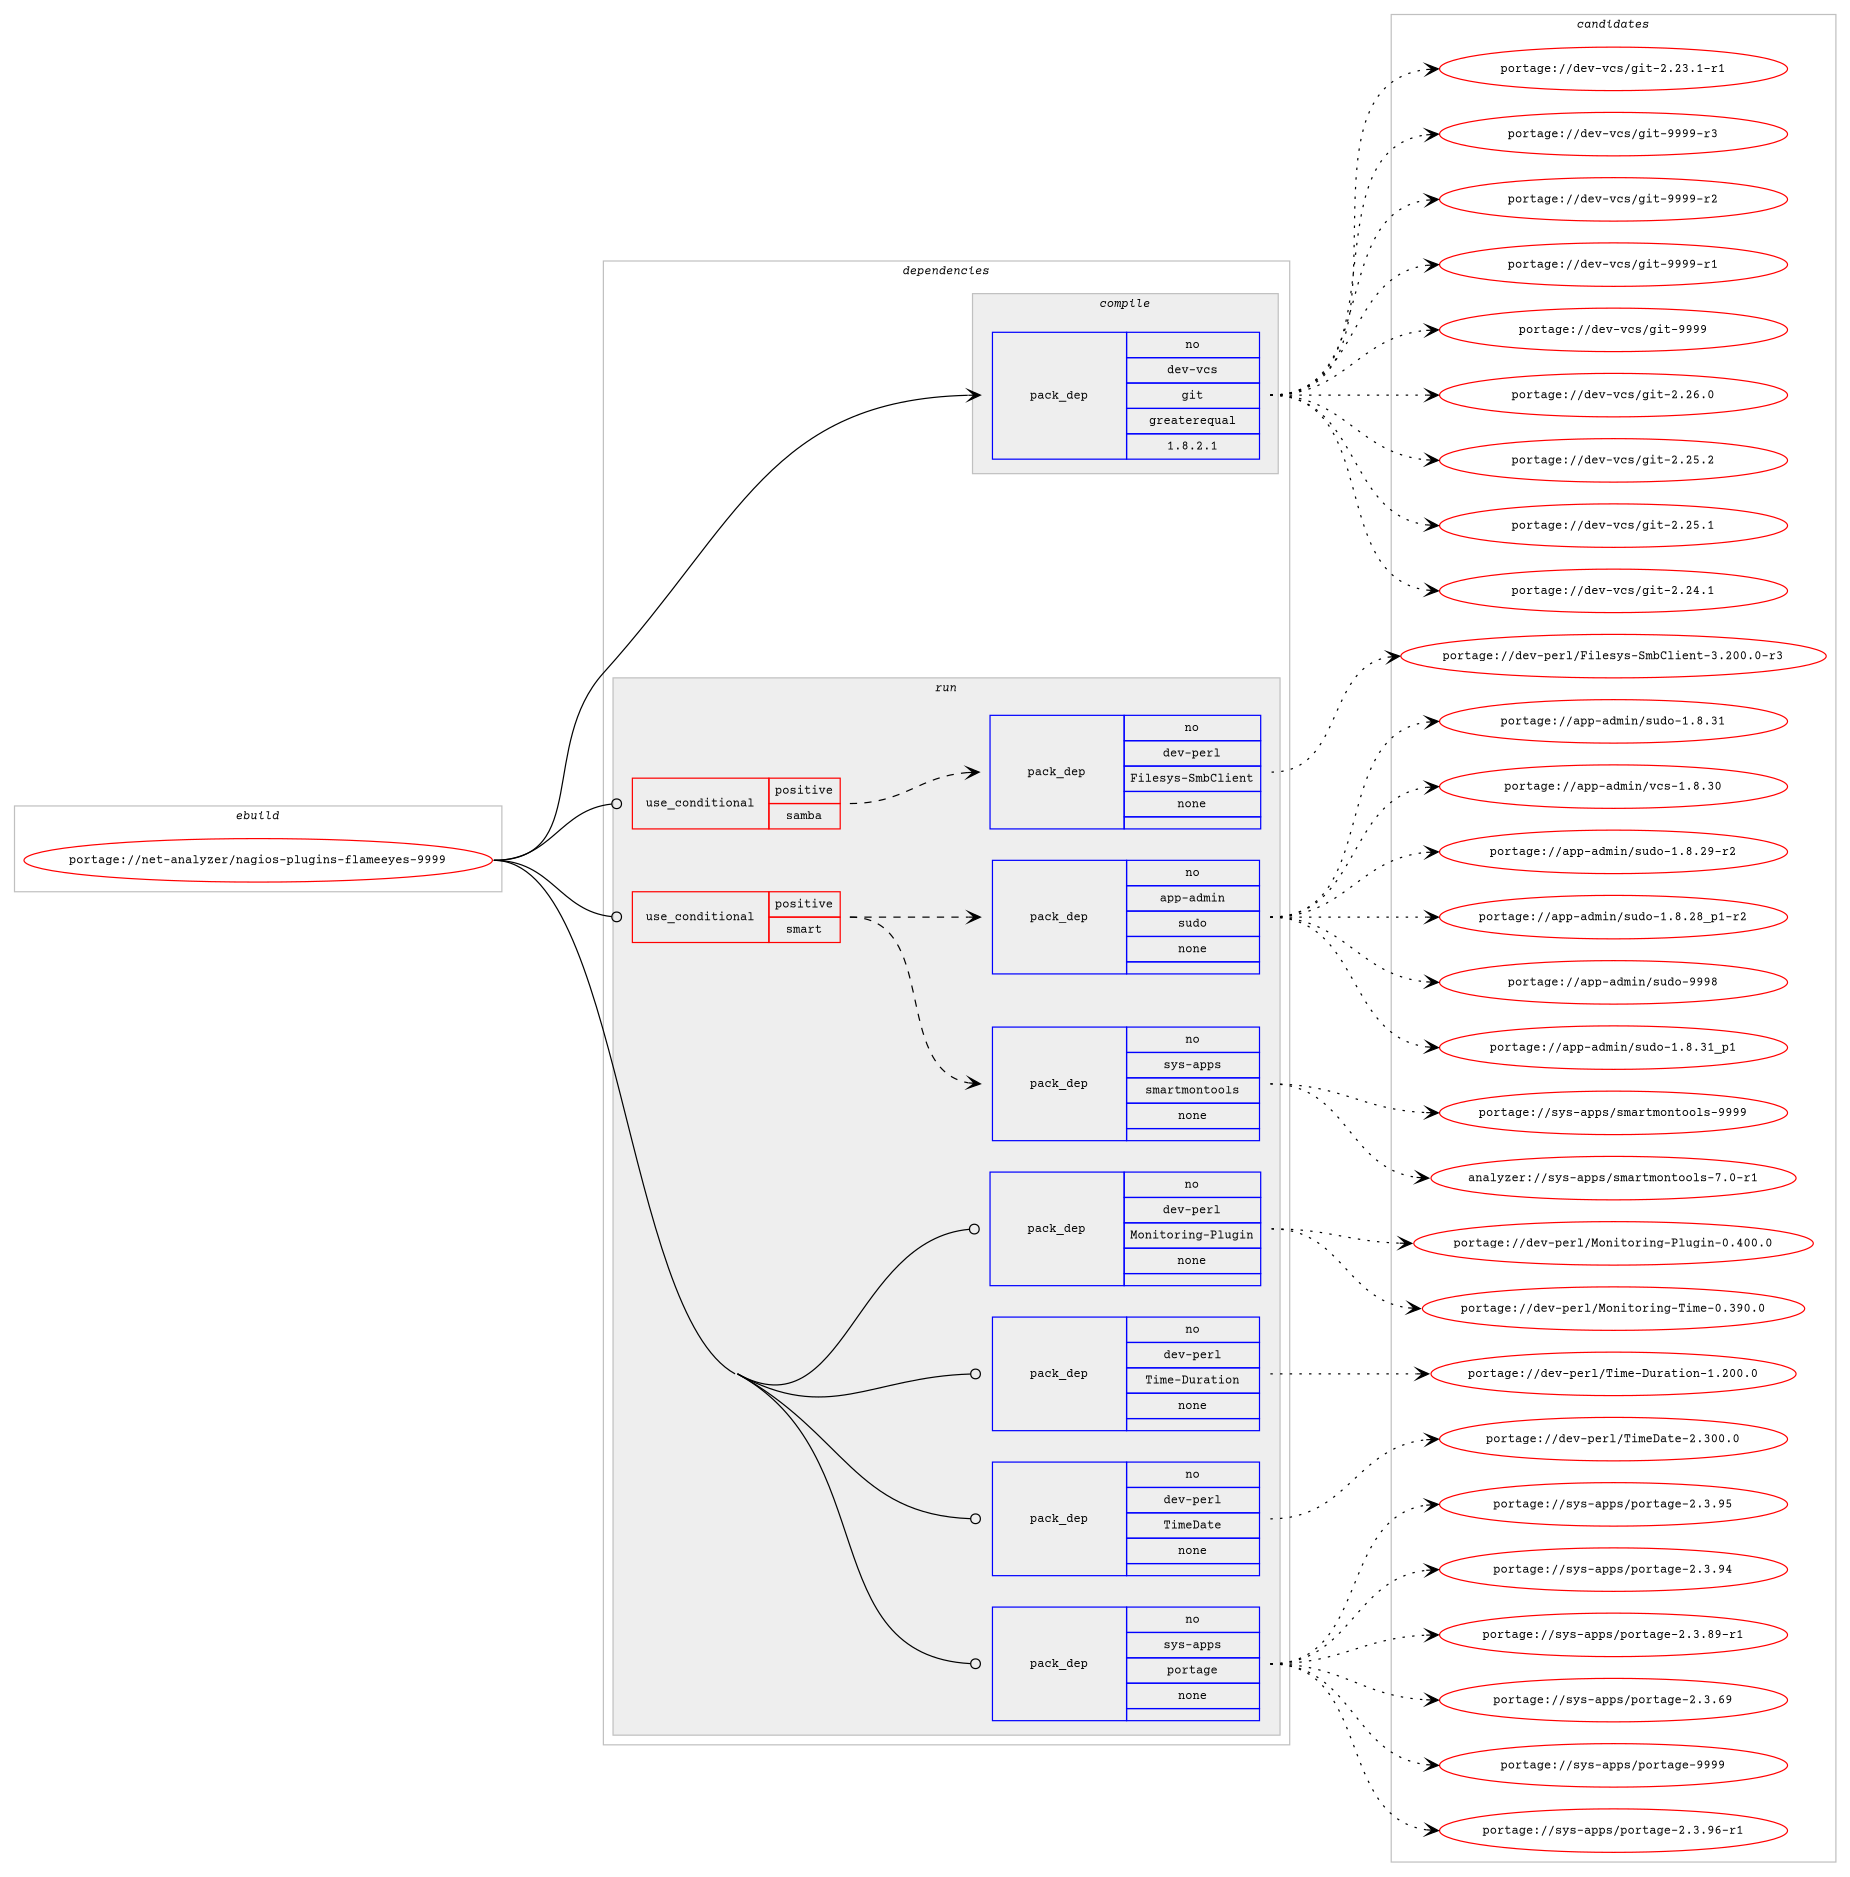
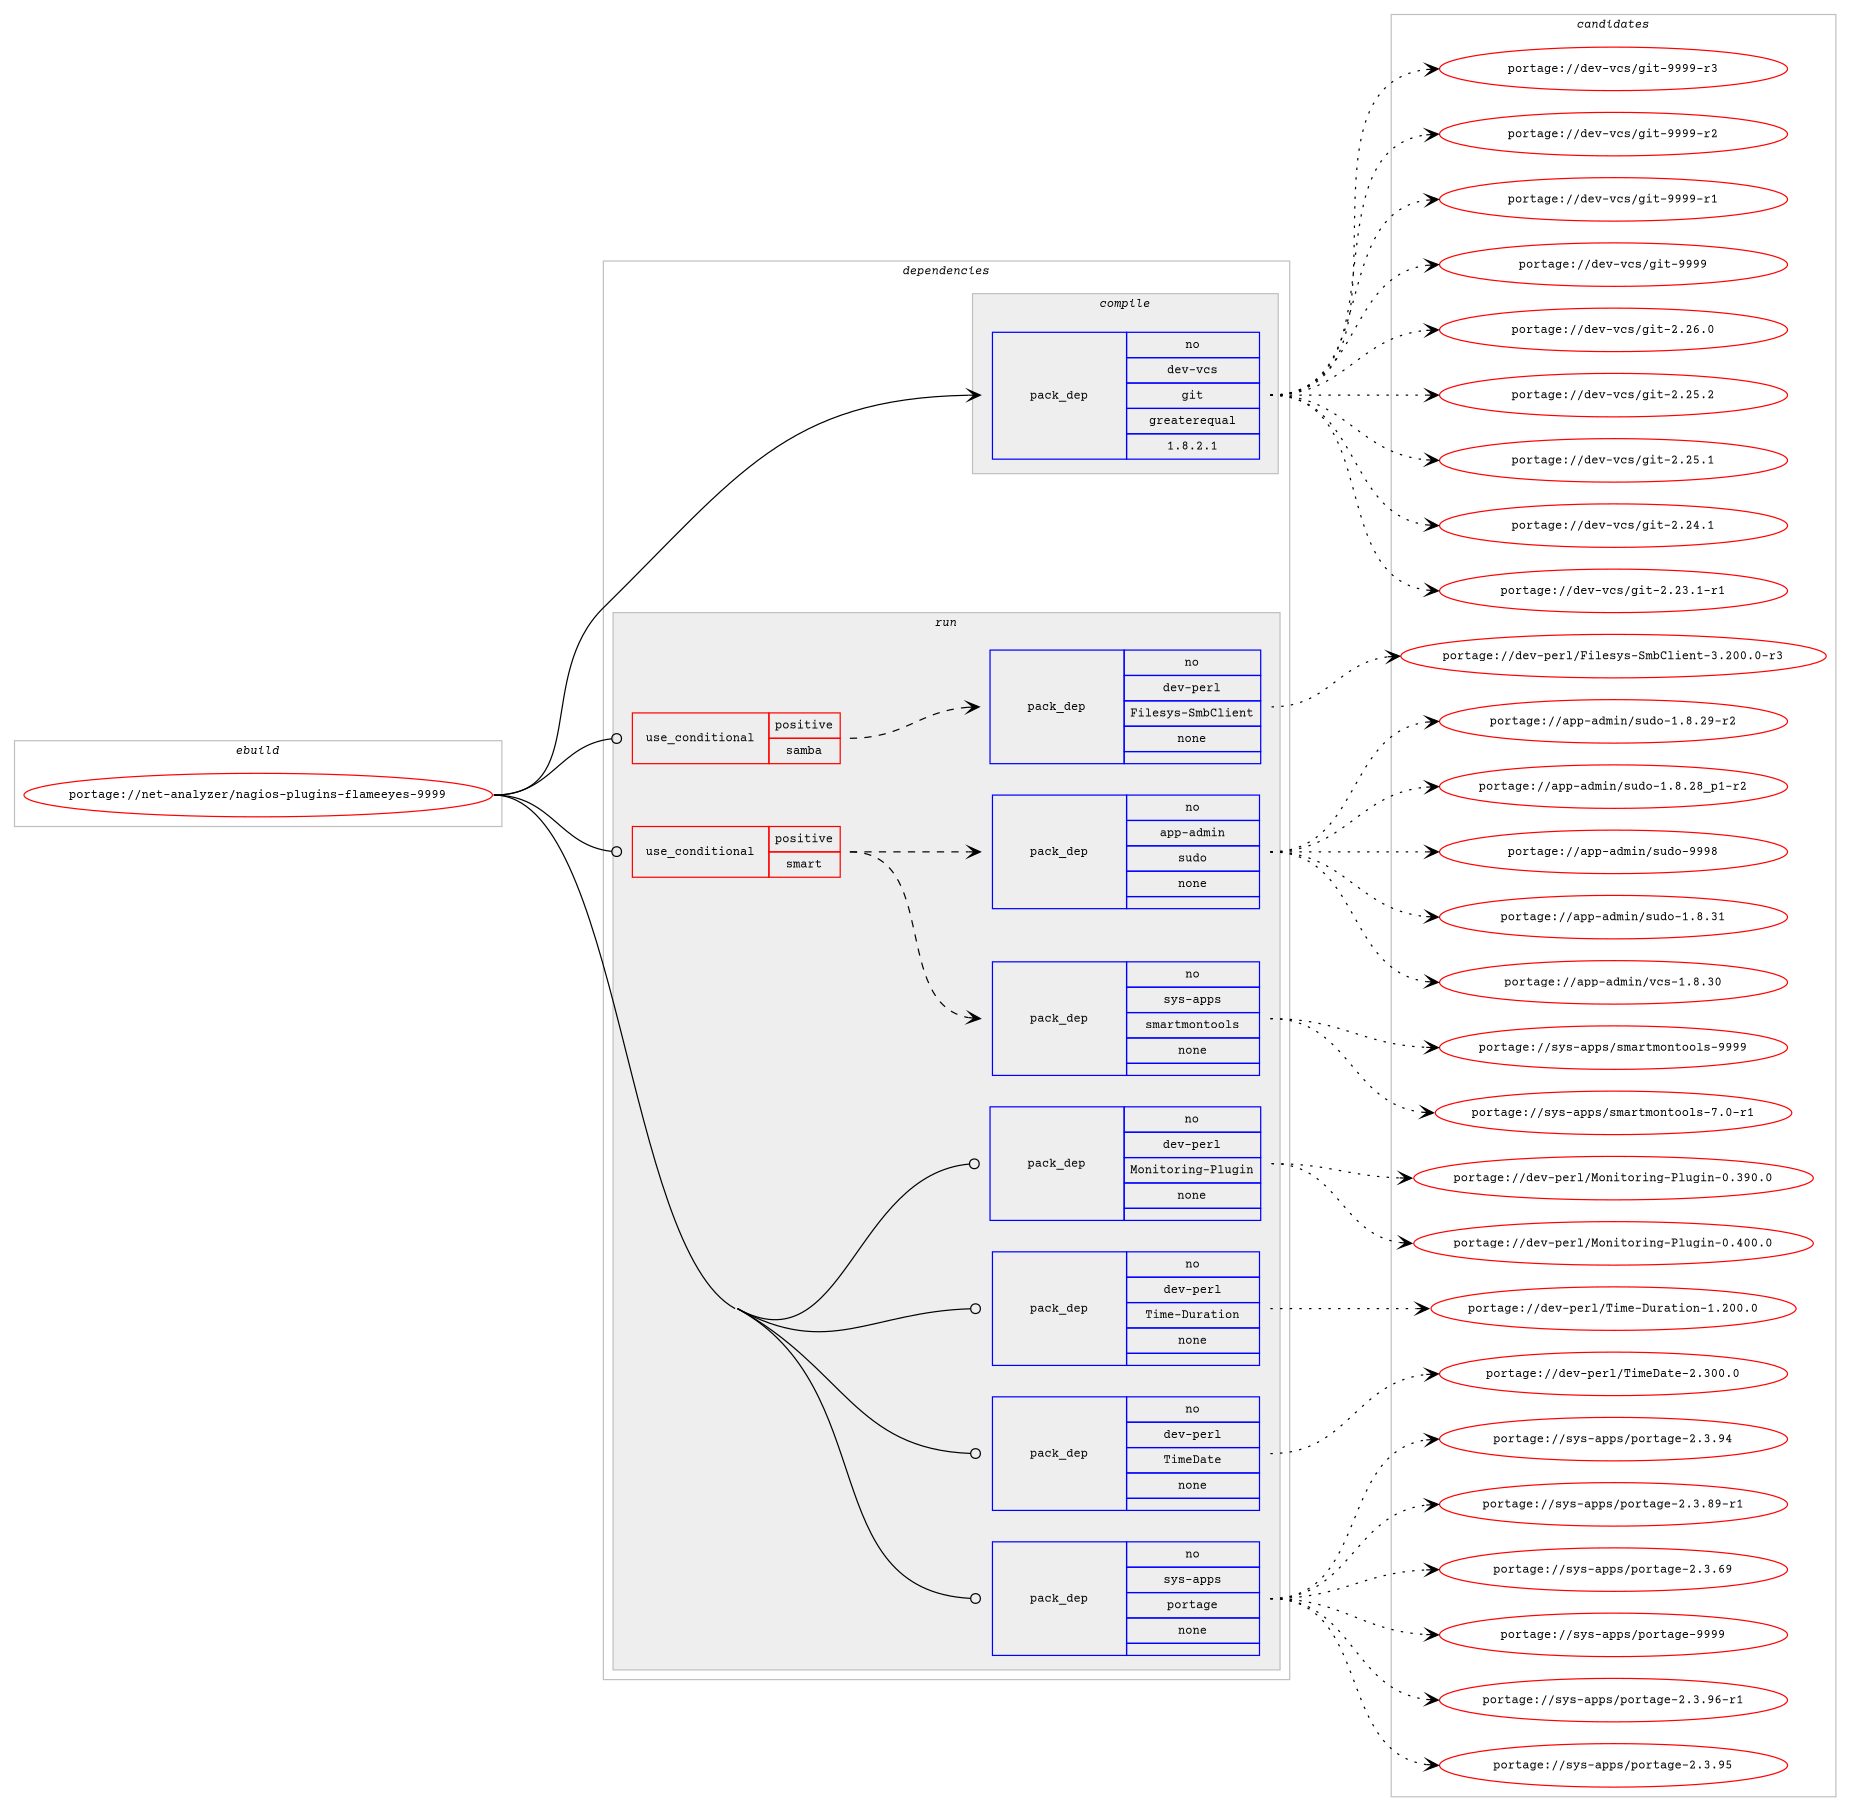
node "portage://app-admin/sudo-1.8.31_p1": removed
node "analyzer://sys-apps/smartmontools-7.0-r1": label "analyzer://sys-apps/smartmontools-7.0-r1" -> "portage://sys-apps/smartmontools-7.0-r1"
node "portage://dev-perl/Monitoring-Time-0.390.0": label "portage://dev-perl/Monitoring-Time-0.390.0" -> "portage://dev-perl/Monitoring-Plugin-0.390.0"
